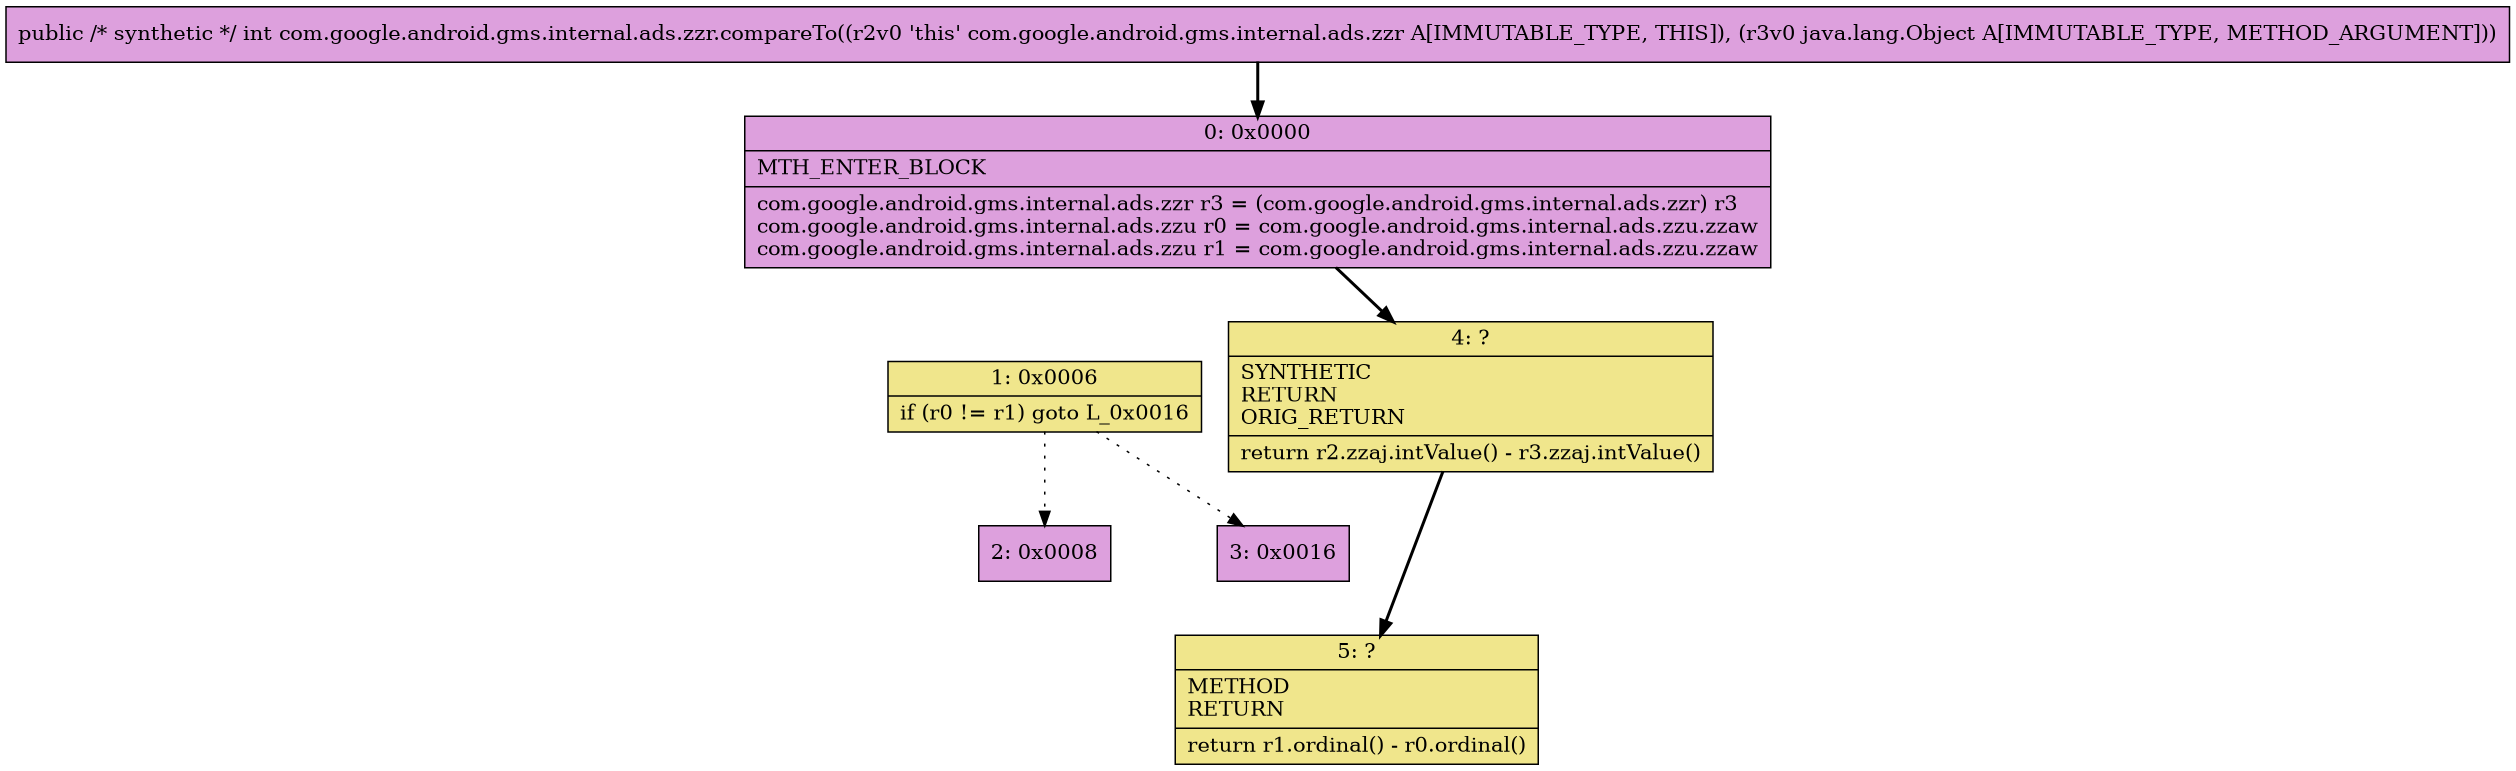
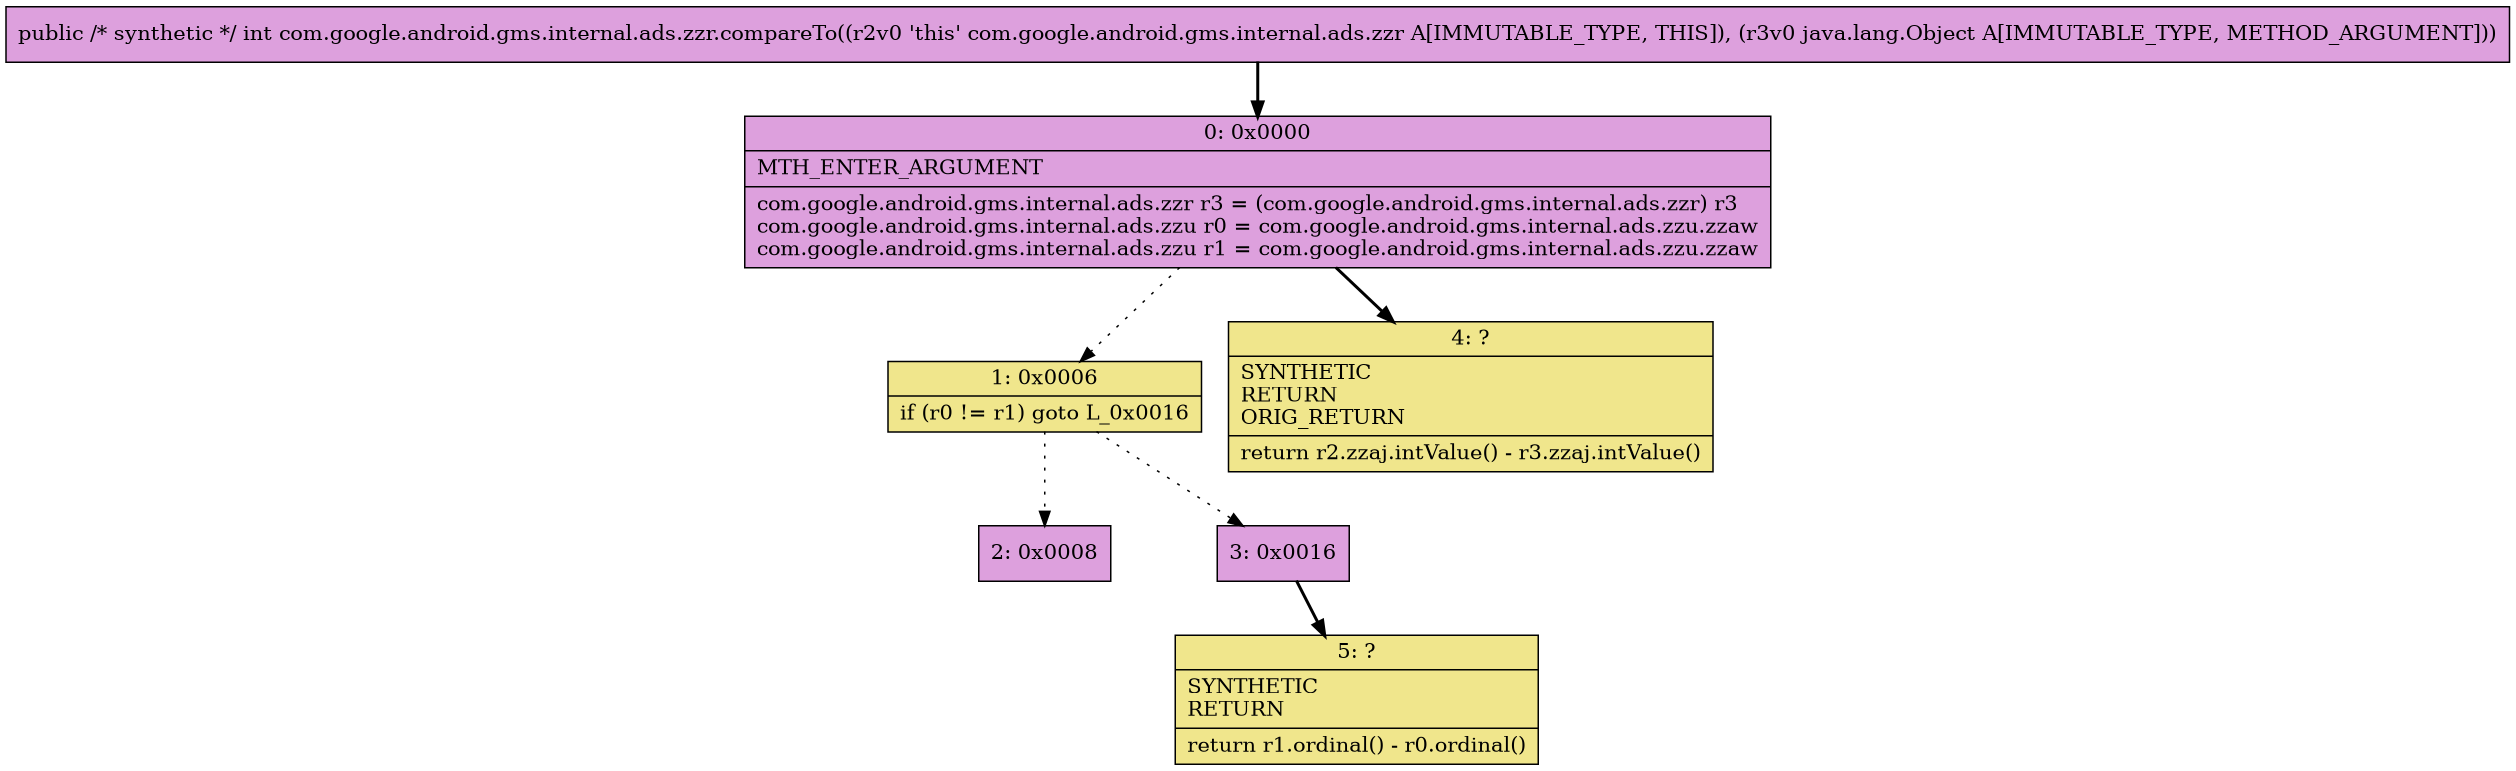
node "0: 0x0000": text "MTH_ENTER_BLOCK" -> "MTH_ENTER_ARGUMENT"
edge "0: 0x0000" -> "1: 0x0006": added
edge "4: ?" -> "5: ?": now "3: 0x0016" -> "5: ?"
node "5: ?": text "METHOD" -> "SYNTHETIC"
